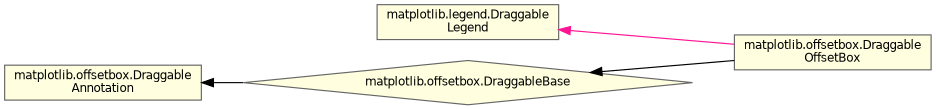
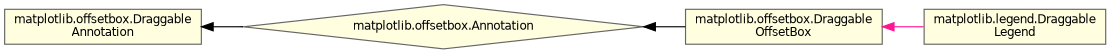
edge "matplotlib.offsetbox.Draggable OffsetBox" -> "matplotlib.legend.Draggable Legend": reversed
node "matplotlib.offsetbox.DraggableBase": label "matplotlib.offsetbox.DraggableBase" -> "matplotlib.offsetbox.Annotation"
